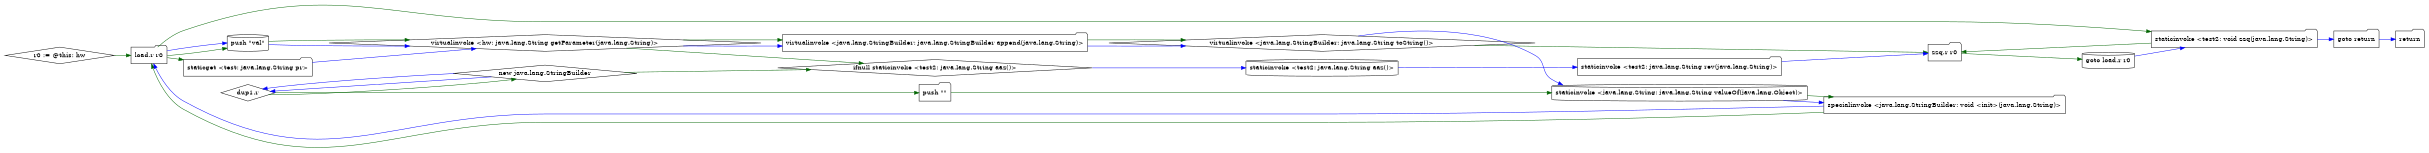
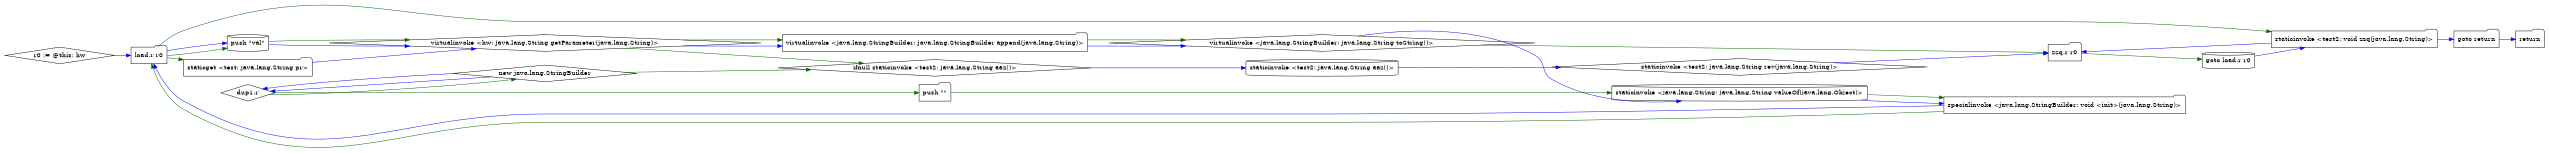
edge "staticinvoke <test2: void zzq(java.lang.String)>" -> "zzq.r r0": color darkgreen -> blue
edge "r0 := @this: hw" -> "load.r r0": color darkgreen -> blue
node "staticinvoke <test2: java.lang.String rev(java.lang.String)>": shape folder -> diamond
